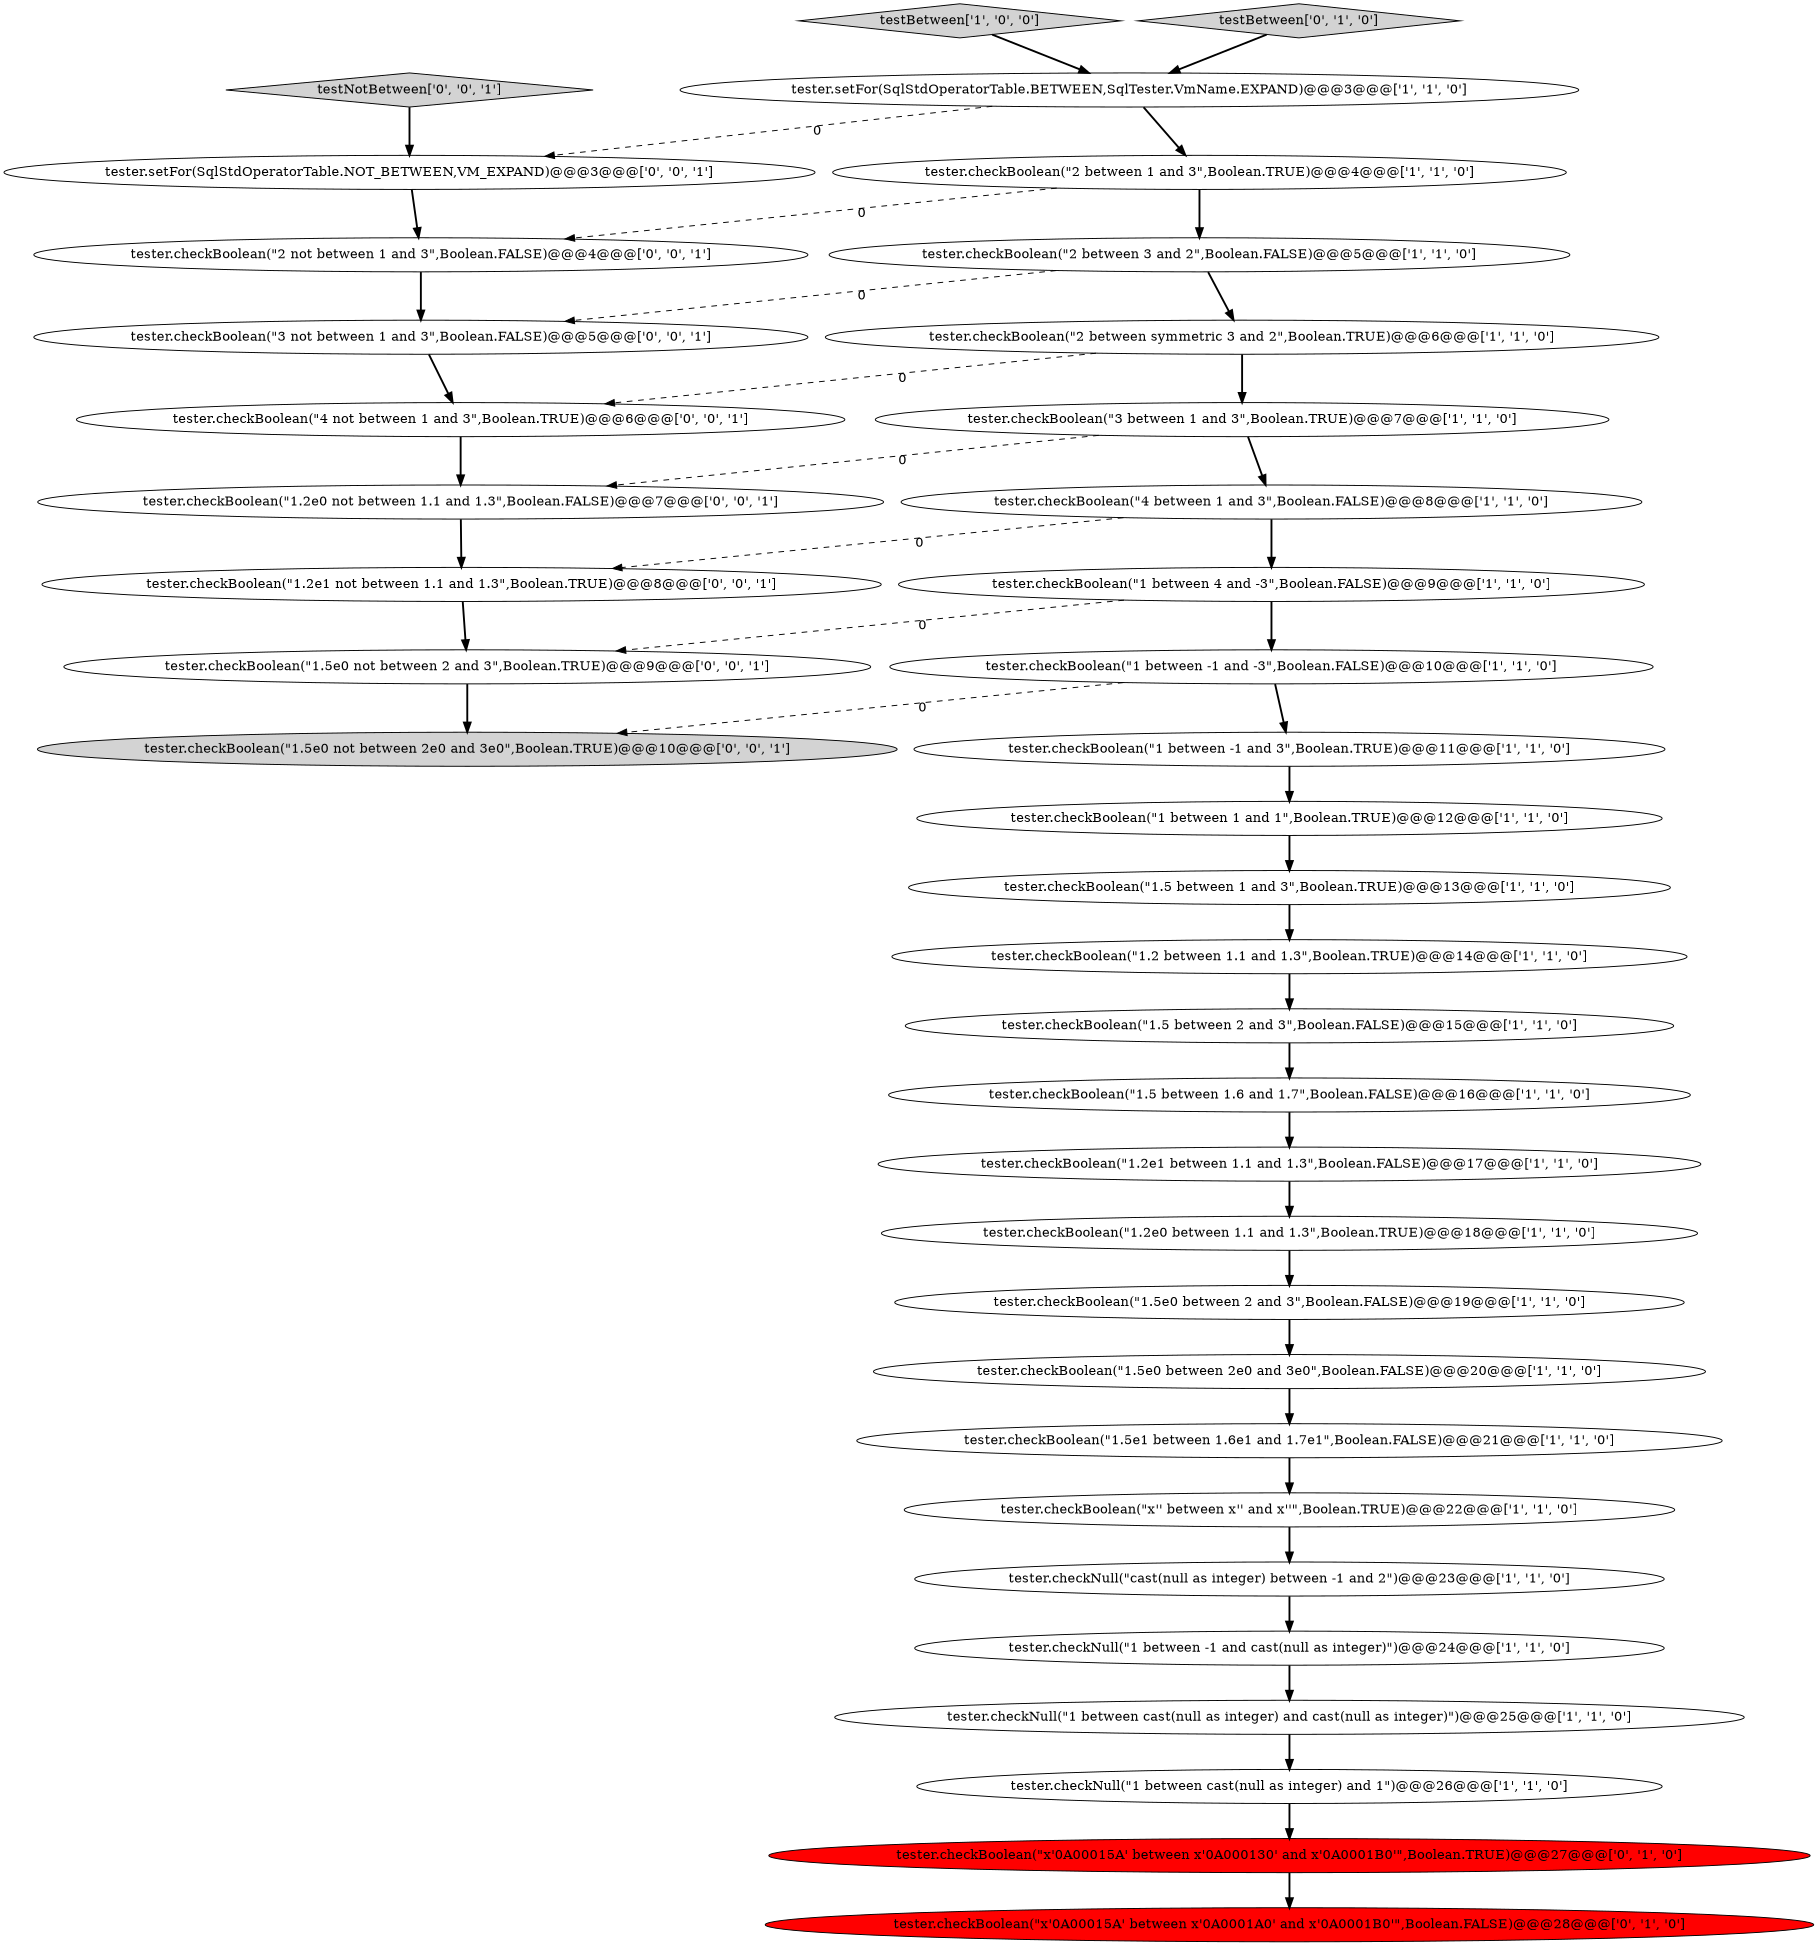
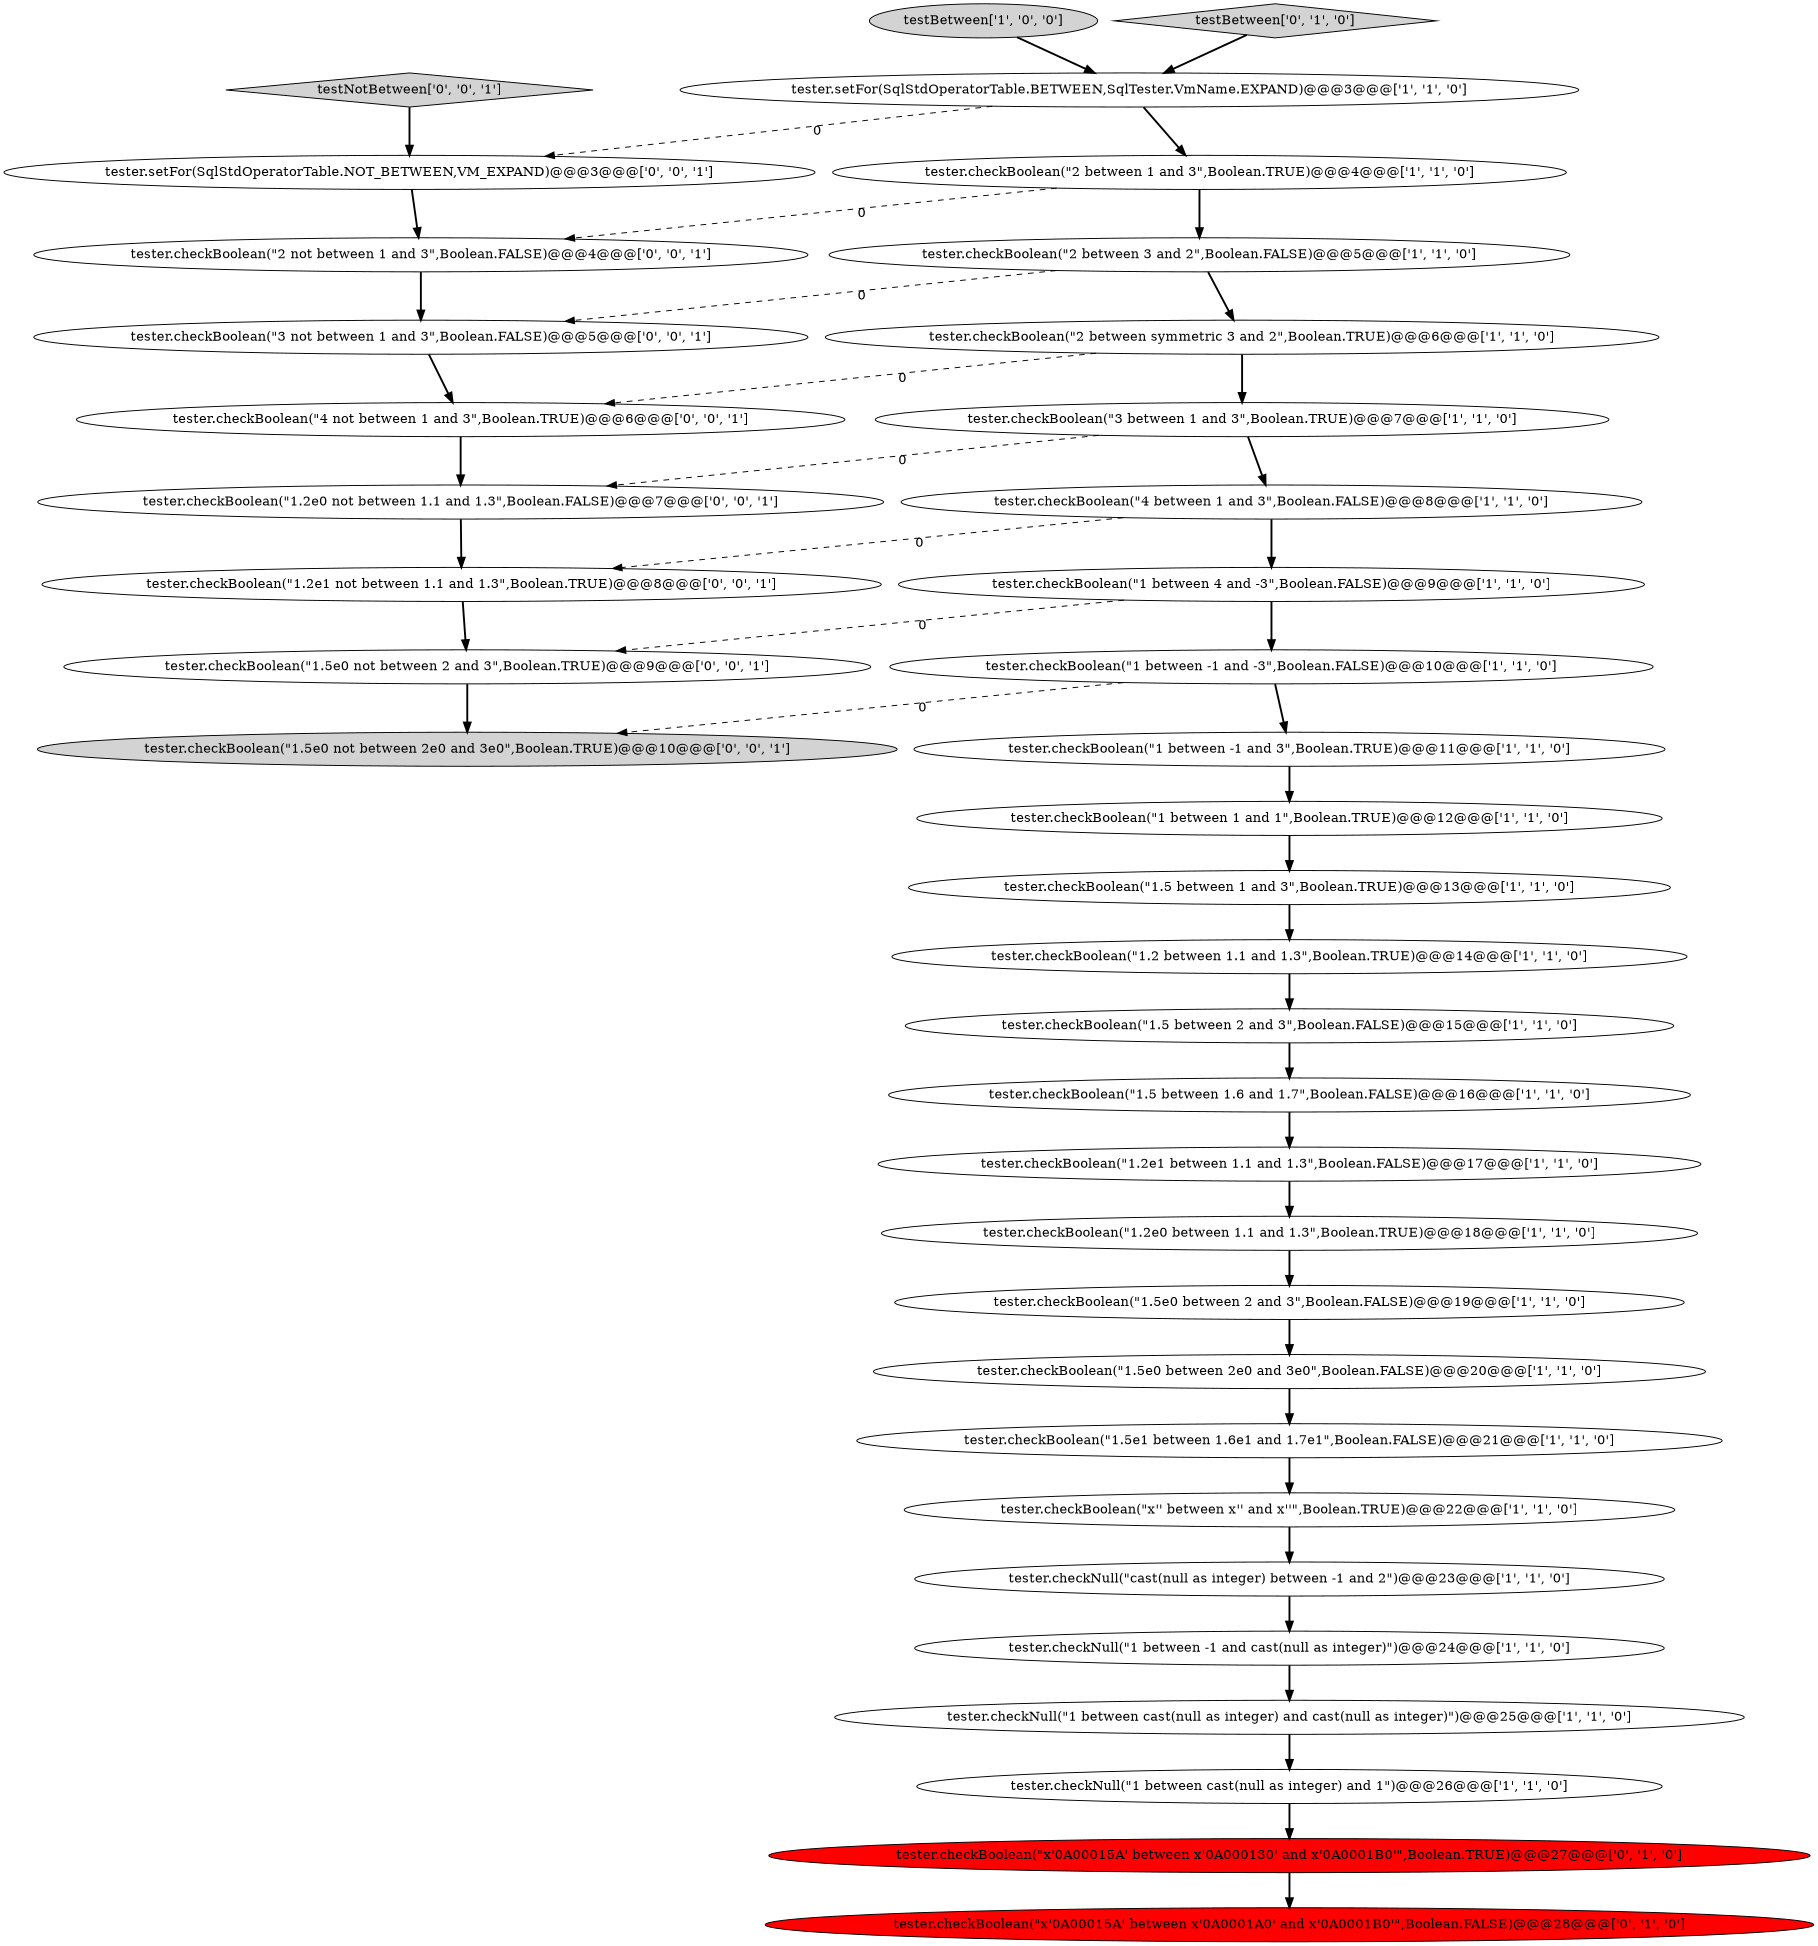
node "testBetween['1', '0', '0']": shape diamond -> ellipse
